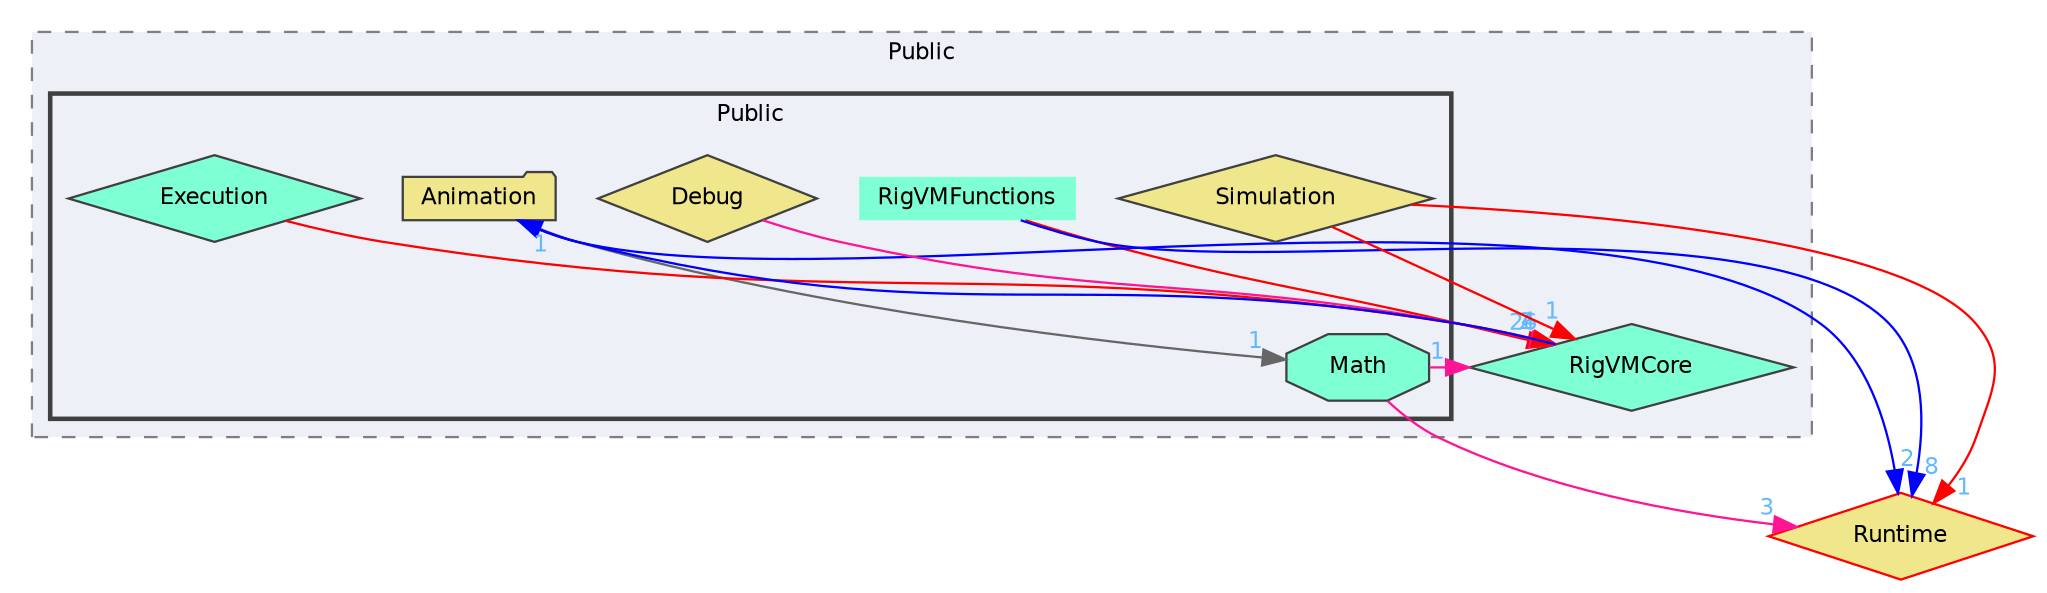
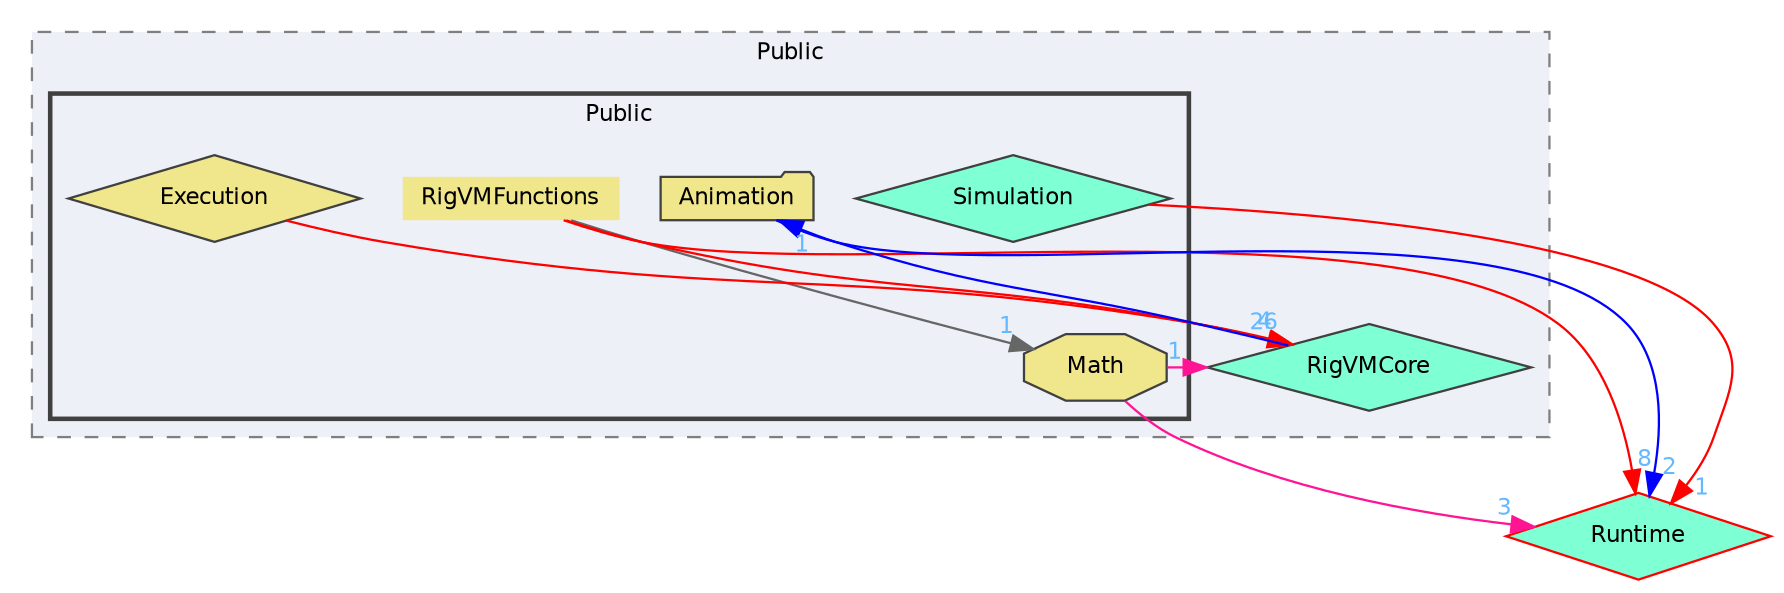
node "Execution": fillcolor aquamarine -> khaki
node "Debug": removed
node "RigVMFunctions": fillcolor aquamarine -> khaki
node "Simulation": fillcolor khaki -> aquamarine
edge "RigVMFunctions" -> "Runtime": color blue -> red
edge "Simulation" -> "RigVMCore": removed
edge "Animation" -> "Math": now "RigVMFunctions" -> "Math"
node "Math": fillcolor aquamarine -> khaki
node "Runtime": fillcolor khaki -> aquamarine
